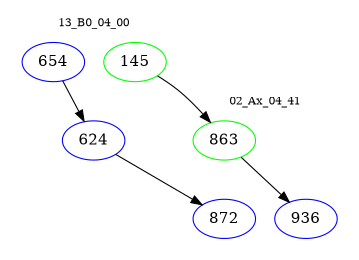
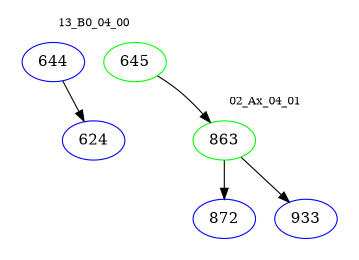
node "654": label "654" -> "644"
node "145": label "145" -> "645"
cluster "02_Ax_04_41": label "02_Ax_04_41" -> "02_Ax_04_01"
edge "624" -> "872": now "863" -> "872"
node "936": label "936" -> "933"
